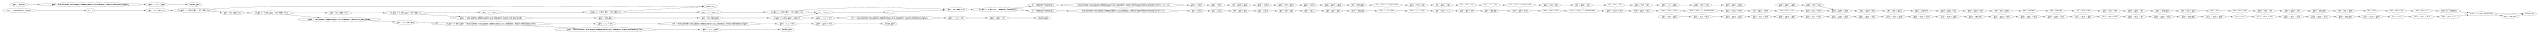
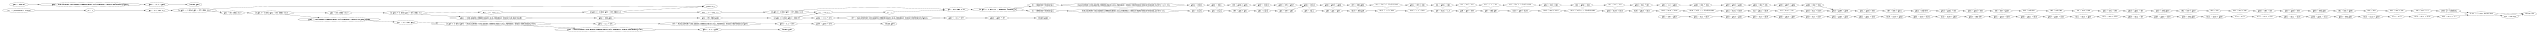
node "$d46 = d82 * d85": added
edge "$d5 = d99 - $d3" -> "$d4 = r1[1]": now "$d5 = d99 - $d3" -> "$d38 = r0[1]"
